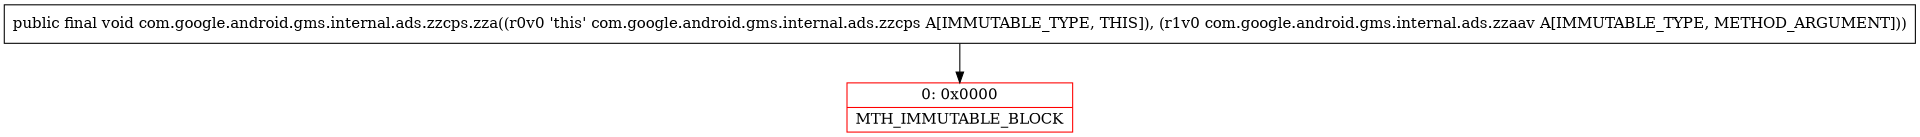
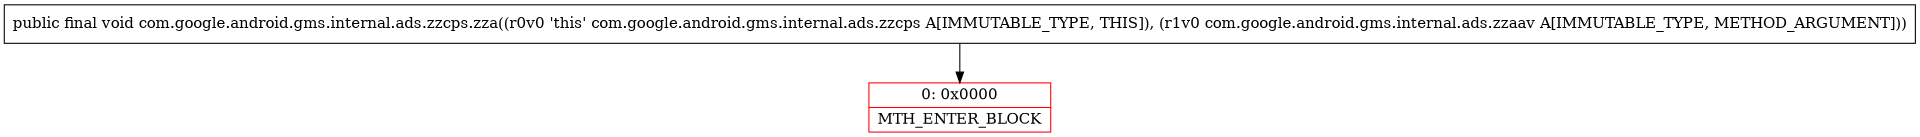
node "0: 0x0000": text "MTH_IMMUTABLE_BLOCK" -> "MTH_ENTER_BLOCK"
